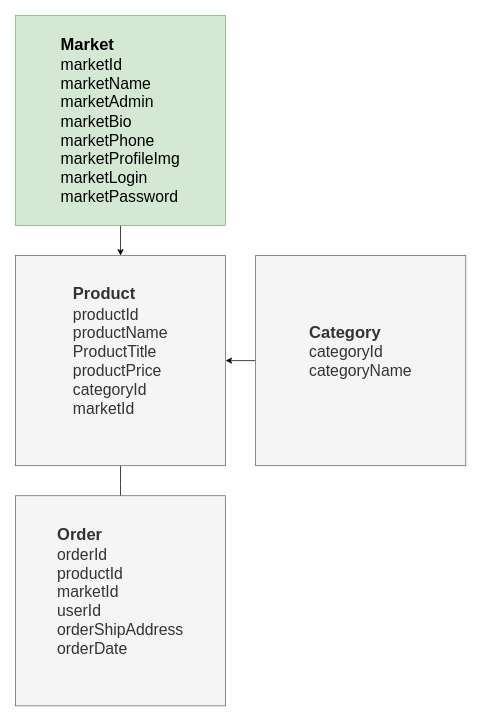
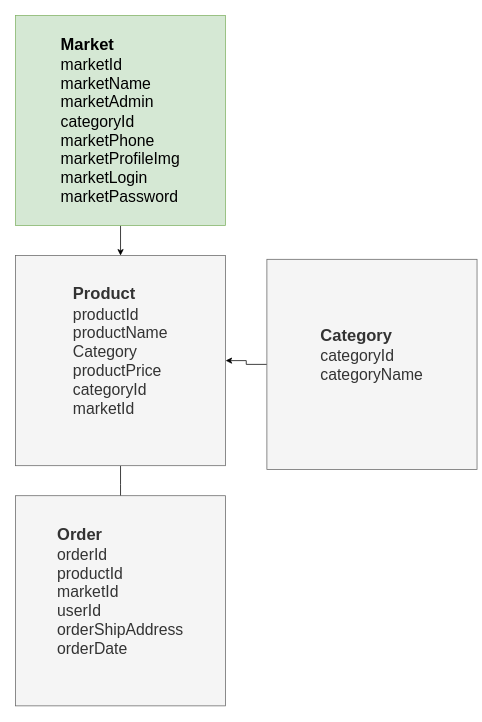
node "Market marketId marketName marketAdmin marketBio marketPhone marketProfileImg marketLogin marketPassword": label "Market marketId marketName marketAdmin marketBio marketPhone marketProfileImg marketLogin marketPassword" -> "Market marketId marketName marketAdmin categoryId marketPhone marketProfileImg marketLogin marketPassword"
node "Product productId productName ProductTitle productPrice categoryId marketId": label "Product productId productName ProductTitle productPrice categoryId marketId" -> "Product productId productName Category productPrice categoryId marketId"
node "Category categoryId categoryName": moved (360, 360) -> (372, 364)
